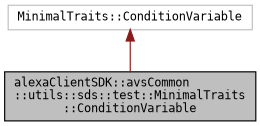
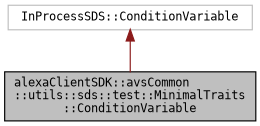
node "MinimalTraits::ConditionVariable": label "MinimalTraits::ConditionVariable" -> "InProcessSDS::ConditionVariable"
